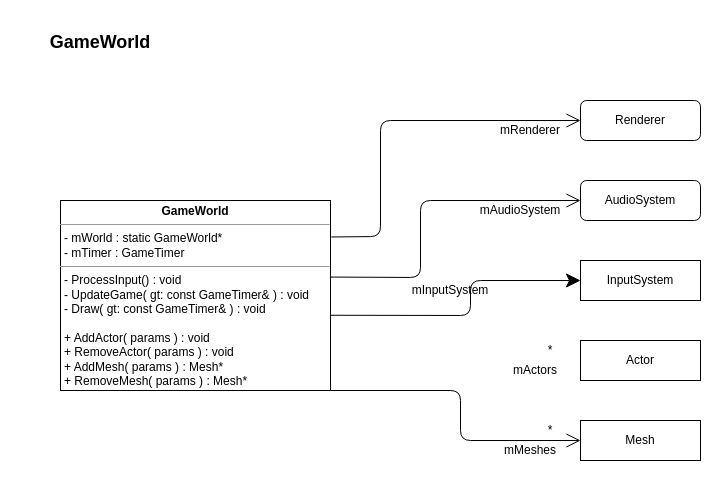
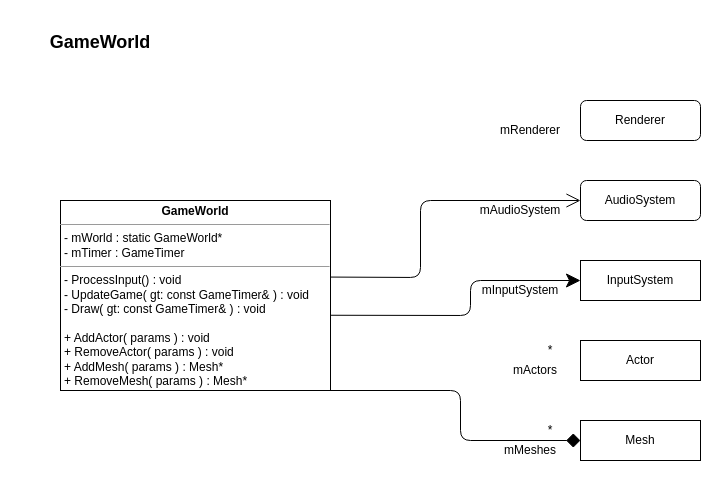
edge "GameWorld - mWorld : static GameWorld* - mTimer : GameTimer - ProcessInput() : void - UpdateGame( gt: const GameTimer& ) : void - Draw( gt: const GameTimer& ) : void + AddActor( params ) : void + RemoveActor( params ) : void + AddMesh( params ) : Mesh* + RemoveMesh( params ) : Mesh*" -> "Renderer": removed
node "mInputSystem": moved (451, 291) -> (521, 291)
edge "GameWorld - mWorld : static GameWorld* - mTimer : GameTimer - ProcessInput() : void - UpdateGame( gt: const GameTimer& ) : void - Draw( gt: const GameTimer& ) : void + AddActor( params ) : void + RemoveActor( params ) : void + AddMesh( params ) : Mesh* + RemoveMesh( params ) : Mesh*" -> "Mesh": arrowhead open -> diamond
